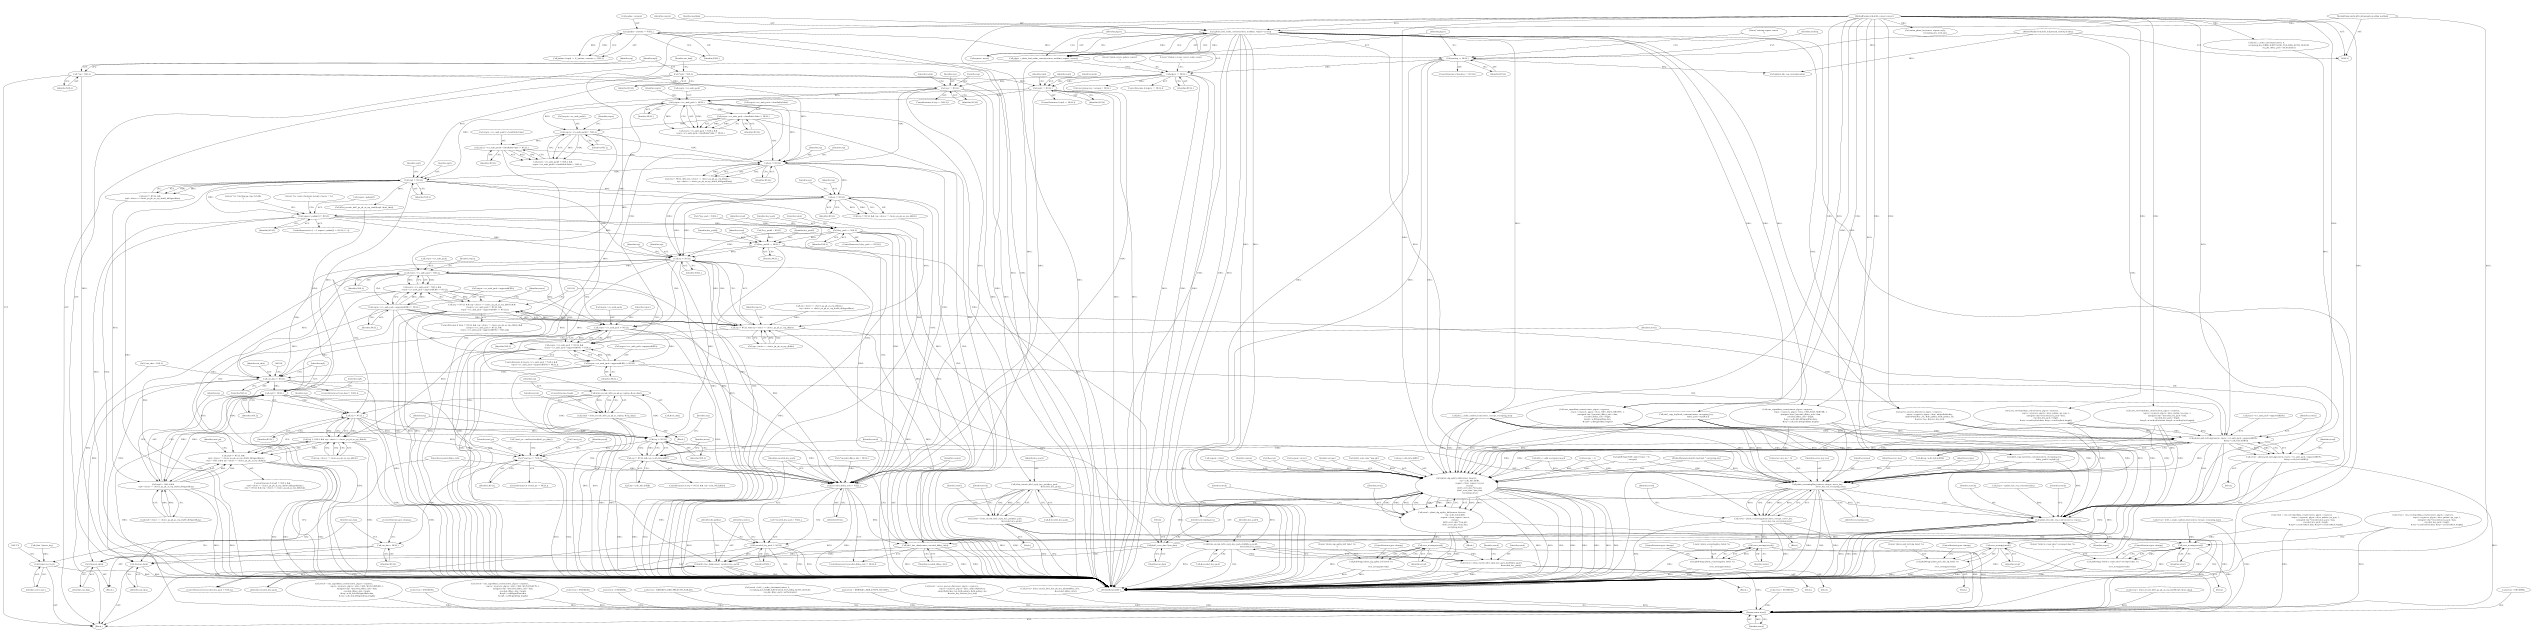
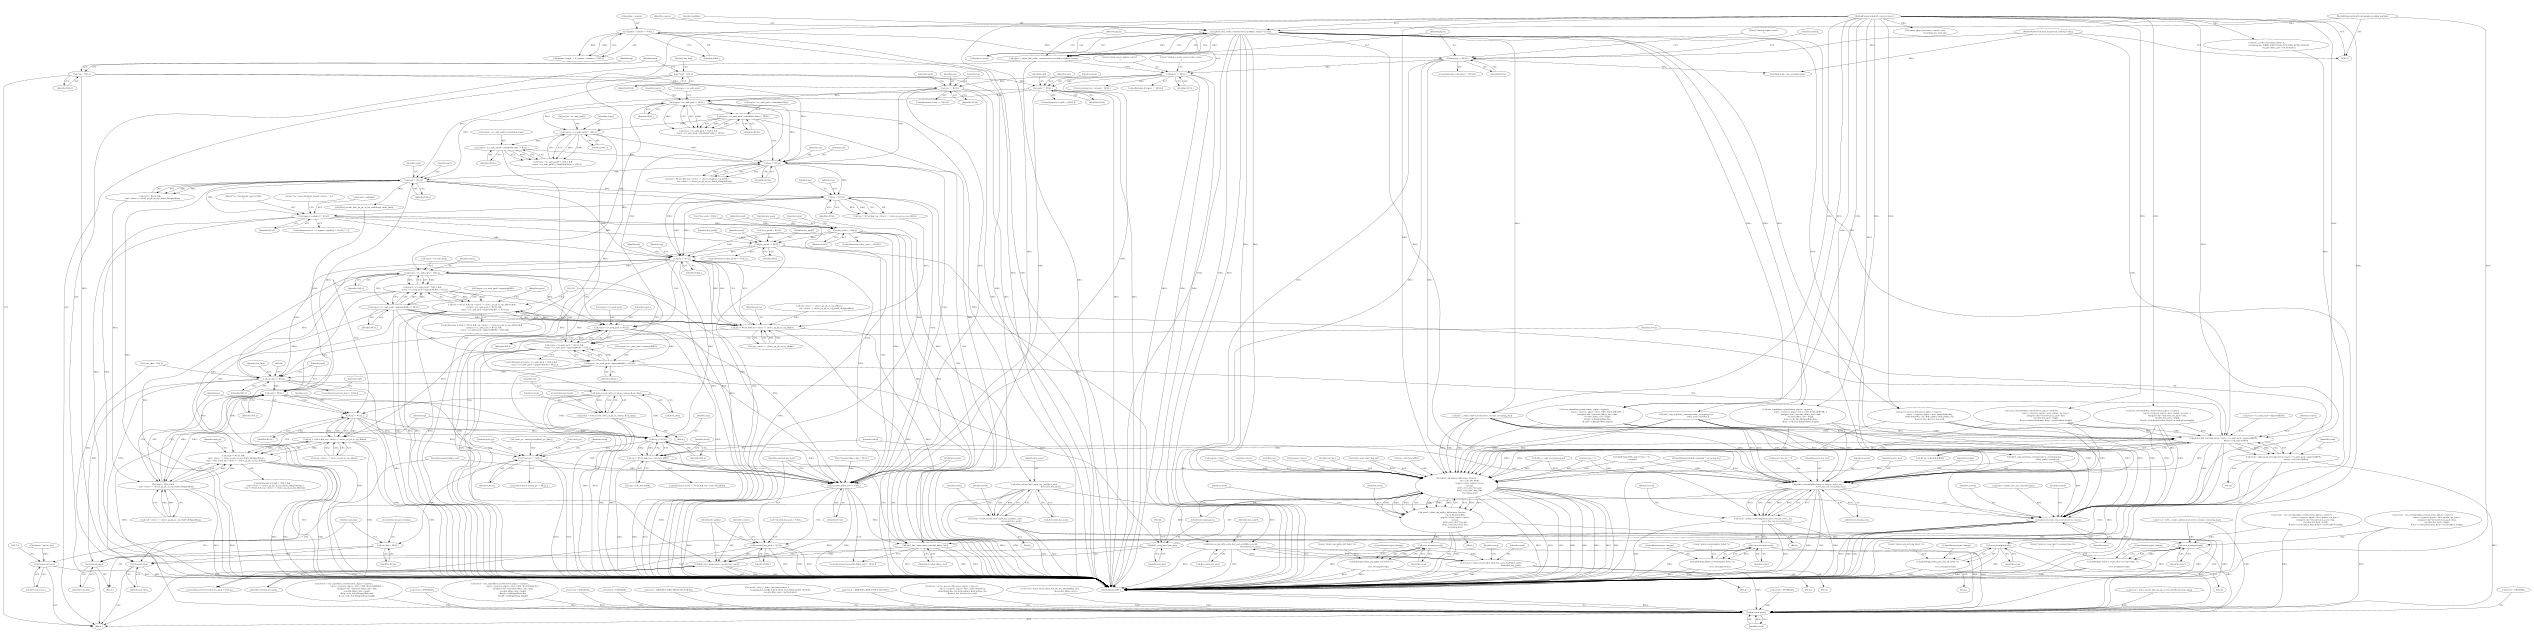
node "(ControlStructure,if (key_pack9 == NULL))": added
edge "(Call,k5int_encode_krb5_pa_pk_as_rep(rep, &out_data))" -> "(Call,&out_data)": added, label "CFG:"
node "(Call,(char *)server_key)": label "(Call,(char *)server_key)" -> "(Call,(server *)server_key)"
